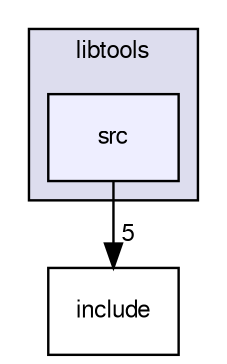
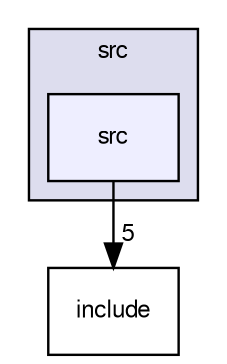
cluster "libtools": label "libtools" -> "src"
